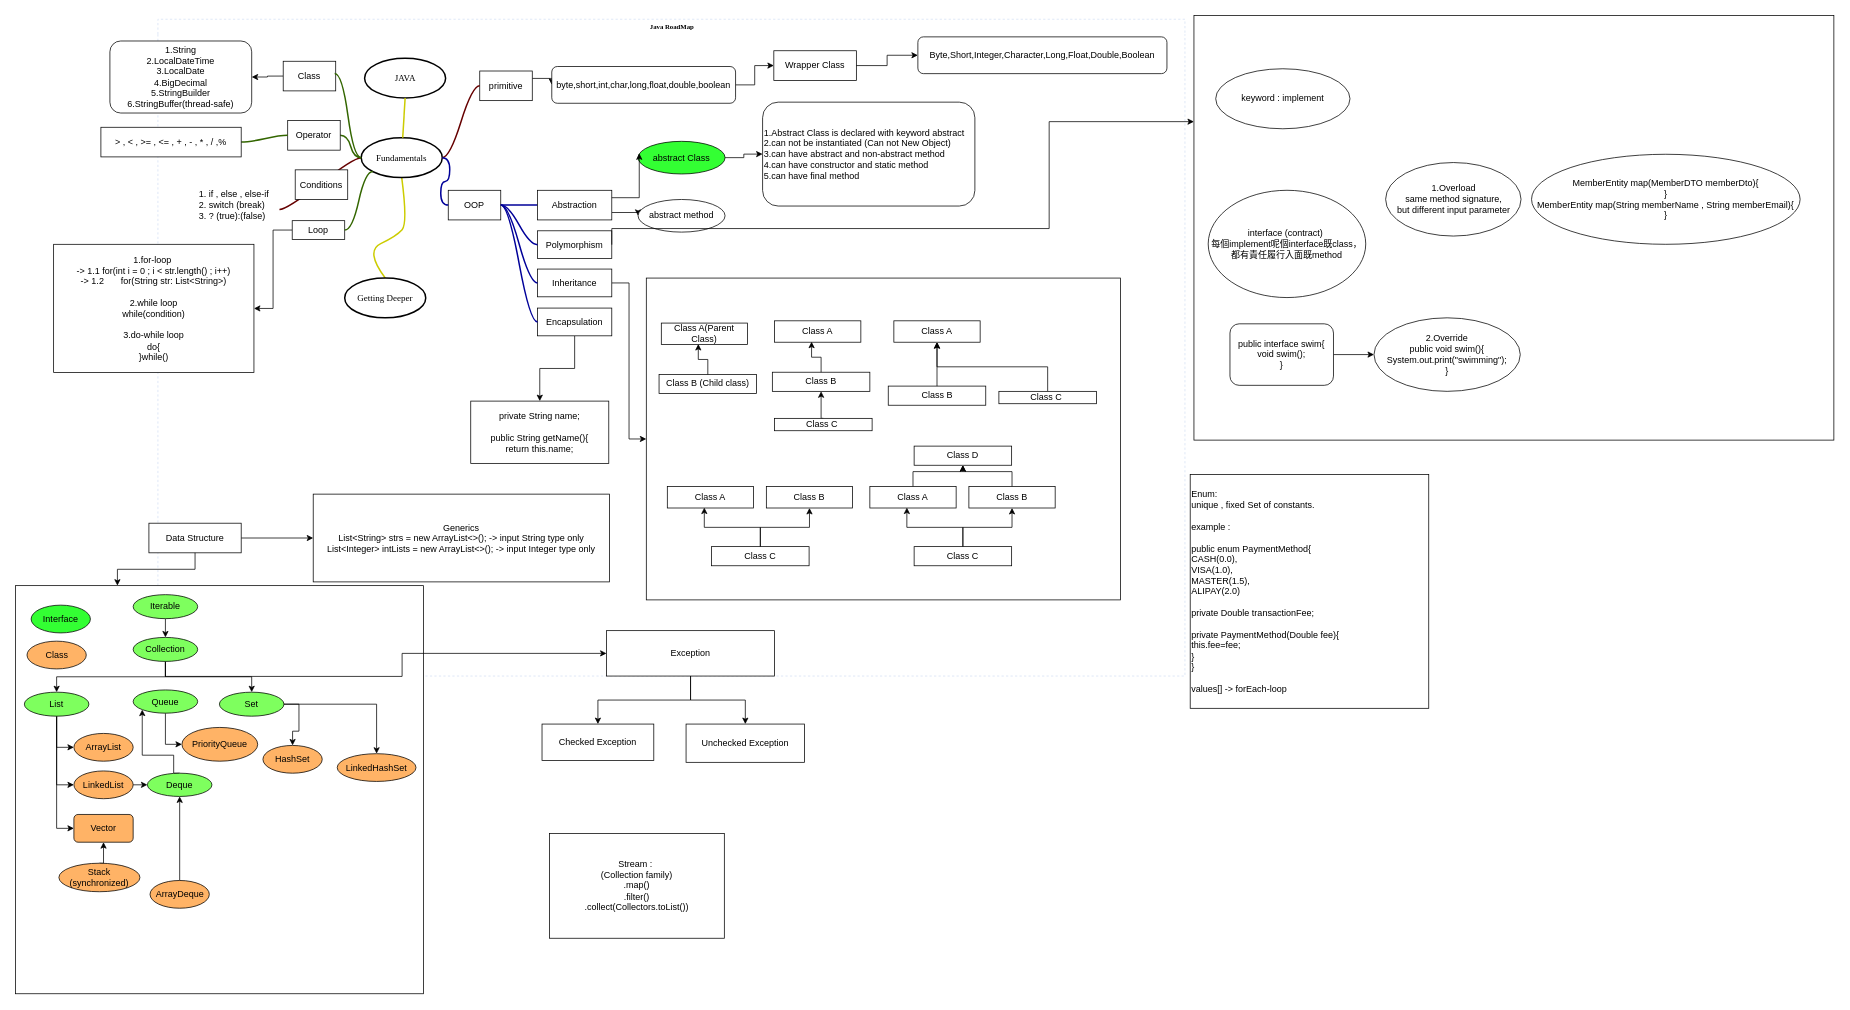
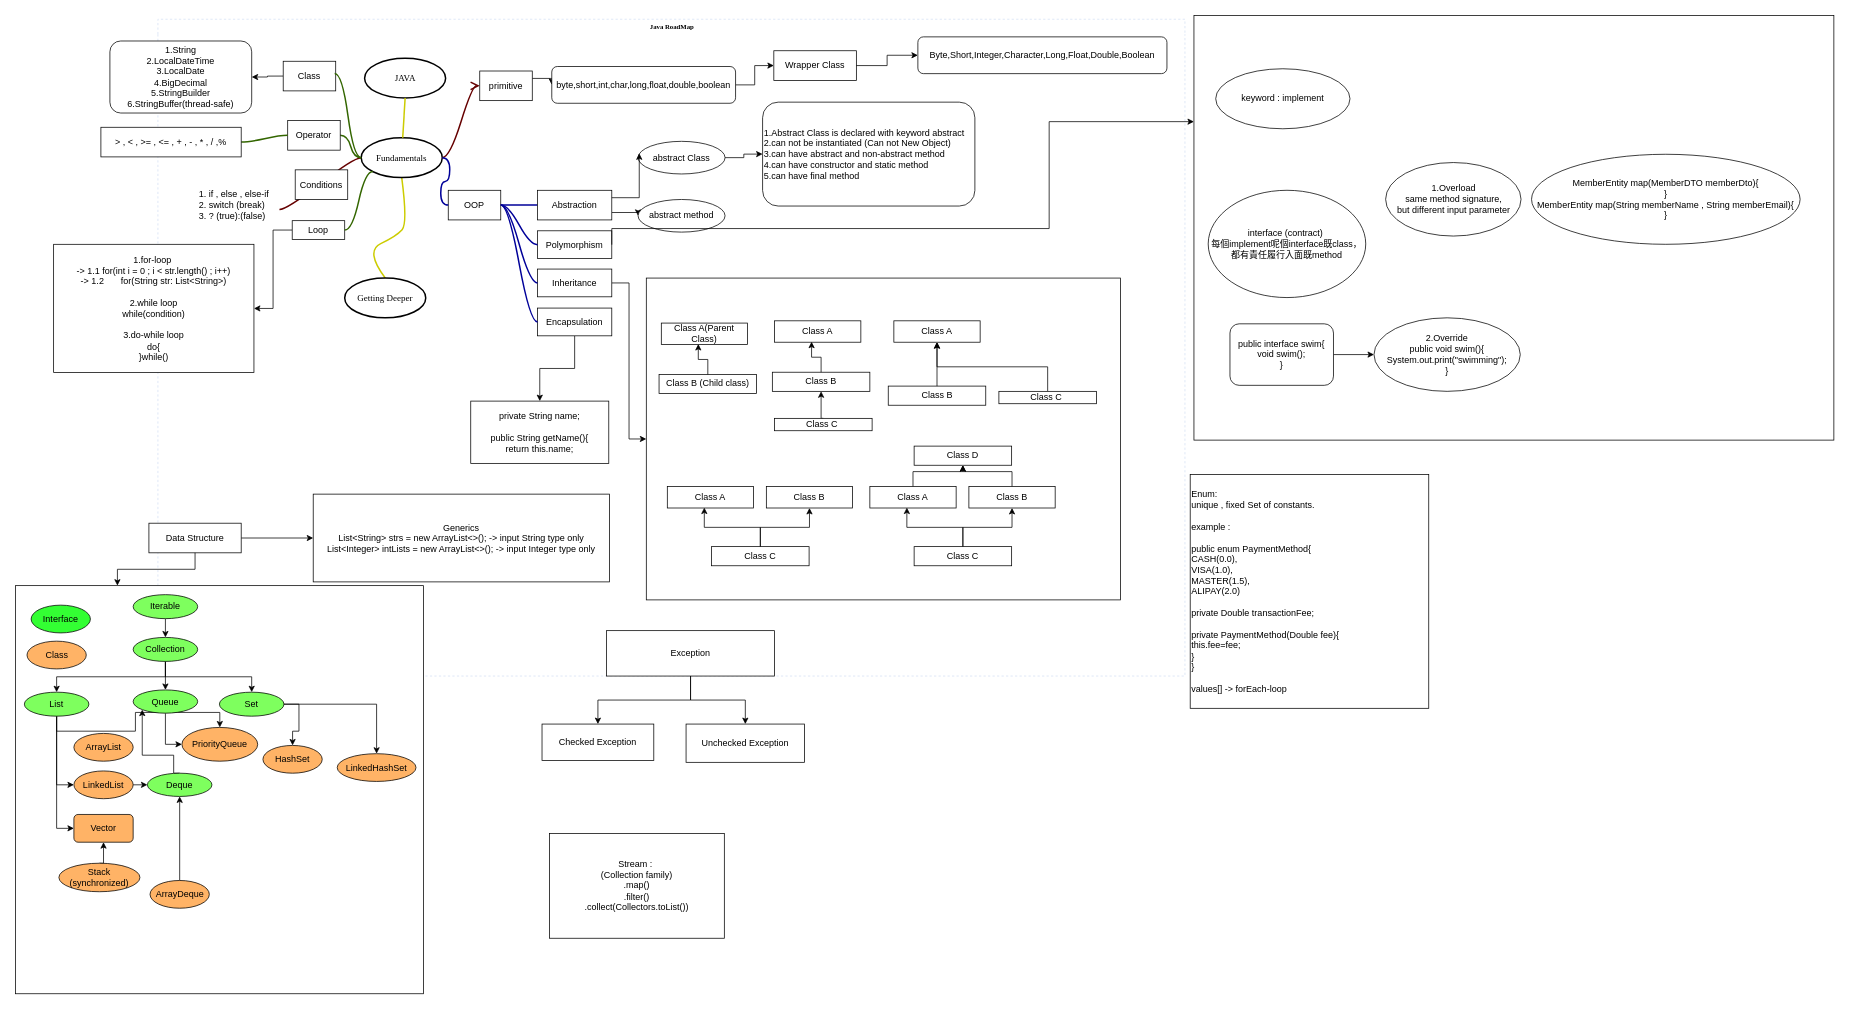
edge "primitive" -- "Fundamentals": arrowhead none -> open
node "abstract Class": fillcolor #33ff33 -> #ffffff
edge "Collection" -> "Exception": now "Collection" -> "Queue"
edge "List" -> "ArrayList": now "List" -> "PriorityQueue"
